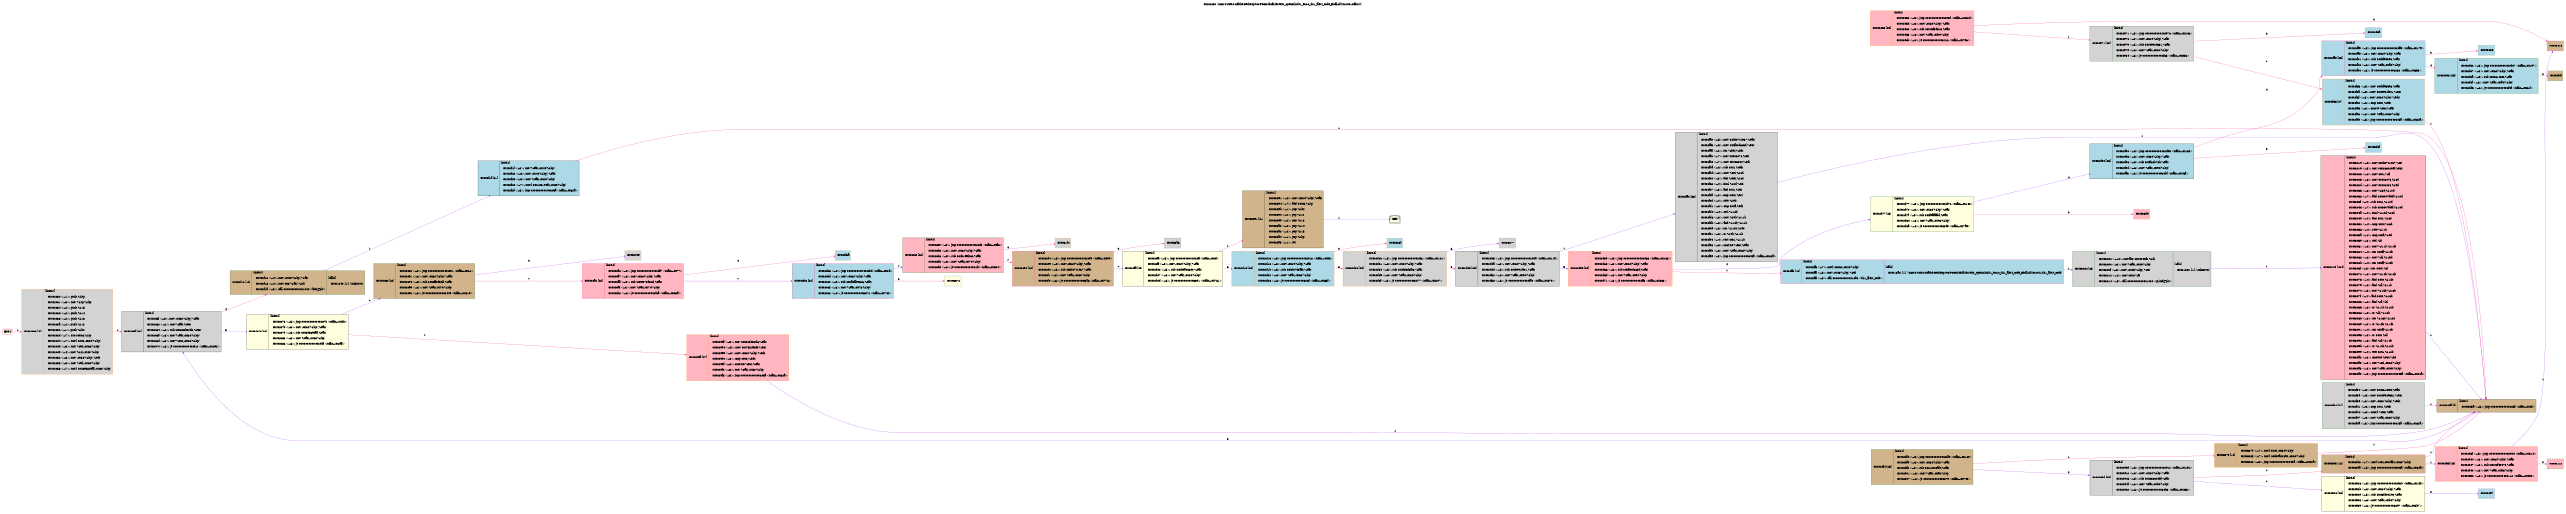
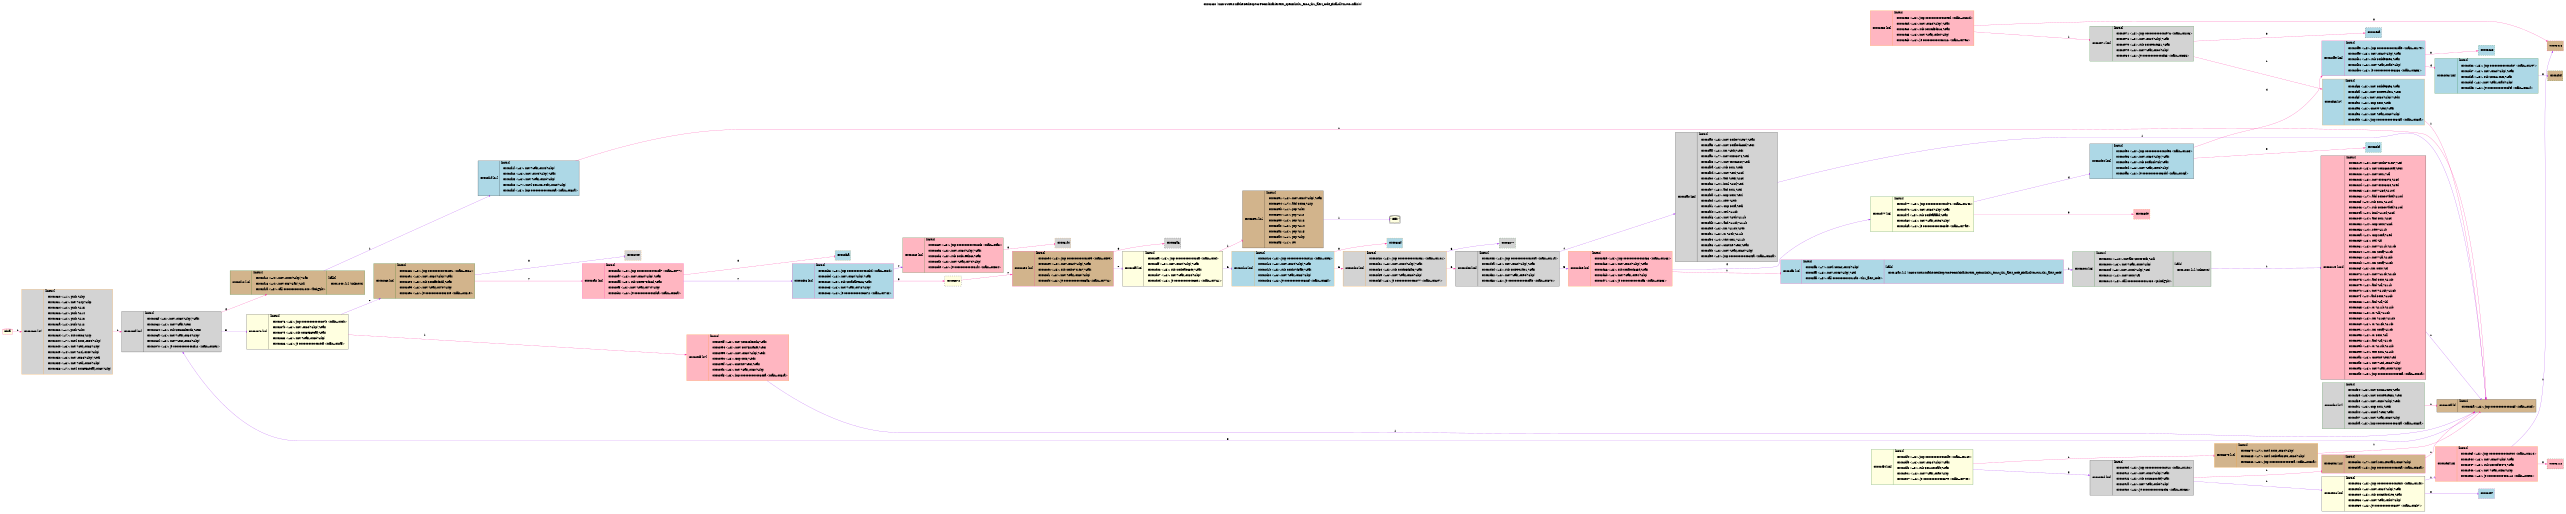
edge "0x402cce [22]" -> "0x402ce4 [22]": now "0x403372" -> "0x402ce4 [22]"
node "Entry": label "Entry" -> "Final"
edge "0x4030b3 [12]" -> "0x402e3f [25]": now "0x402e26 [25]" -> "0x402e3f [25]"
node "0x402df4 [25]": fillcolor tan -> lightyellow
